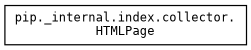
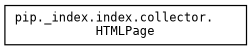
node "pip._internal.index.collector. HTMLPage": label "pip._internal.index.collector. HTMLPage" -> "pip._index.index.collector. HTMLPage"
